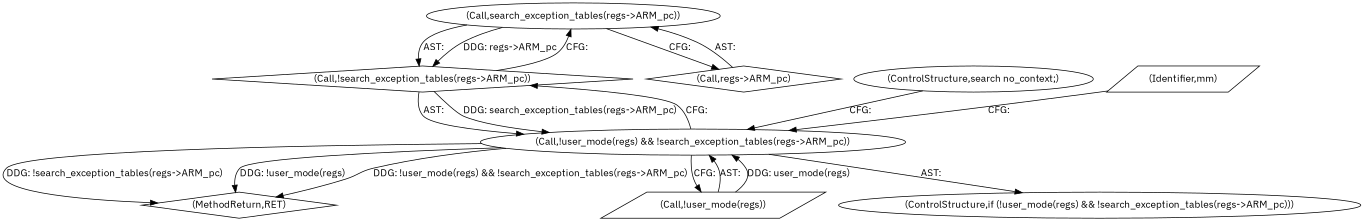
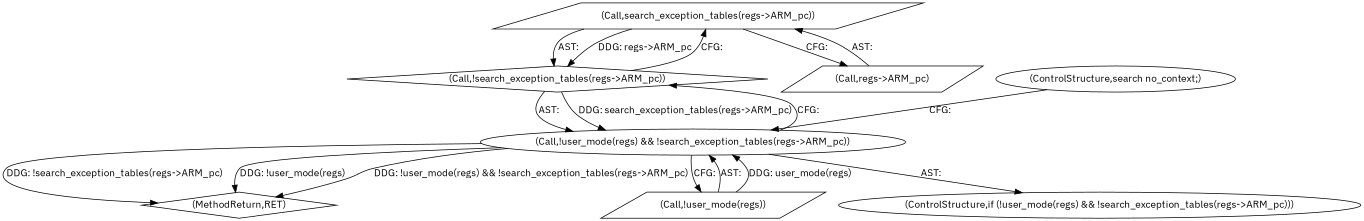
node "(Call,search_exception_tables(regs->ARM_pc))": shape ellipse -> parallelogram
node "(Call,regs->ARM_pc)": shape diamond -> parallelogram
node "(Identifier,mm)": removed
